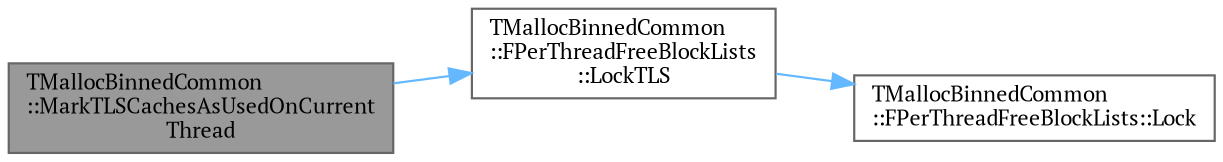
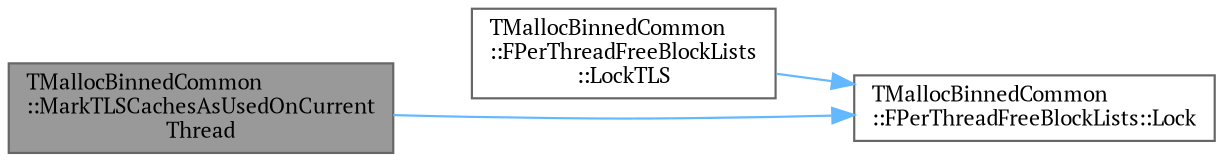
edge "TMallocBinnedCommon ::MarkTLSCachesAsUsedOnCurrent Thread" -> "TMallocBinnedCommon ::FPerThreadFreeBlockLists ::LockTLS": now "TMallocBinnedCommon ::MarkTLSCachesAsUsedOnCurrent Thread" -> "TMallocBinnedCommon ::FPerThreadFreeBlockLists::Lock"
